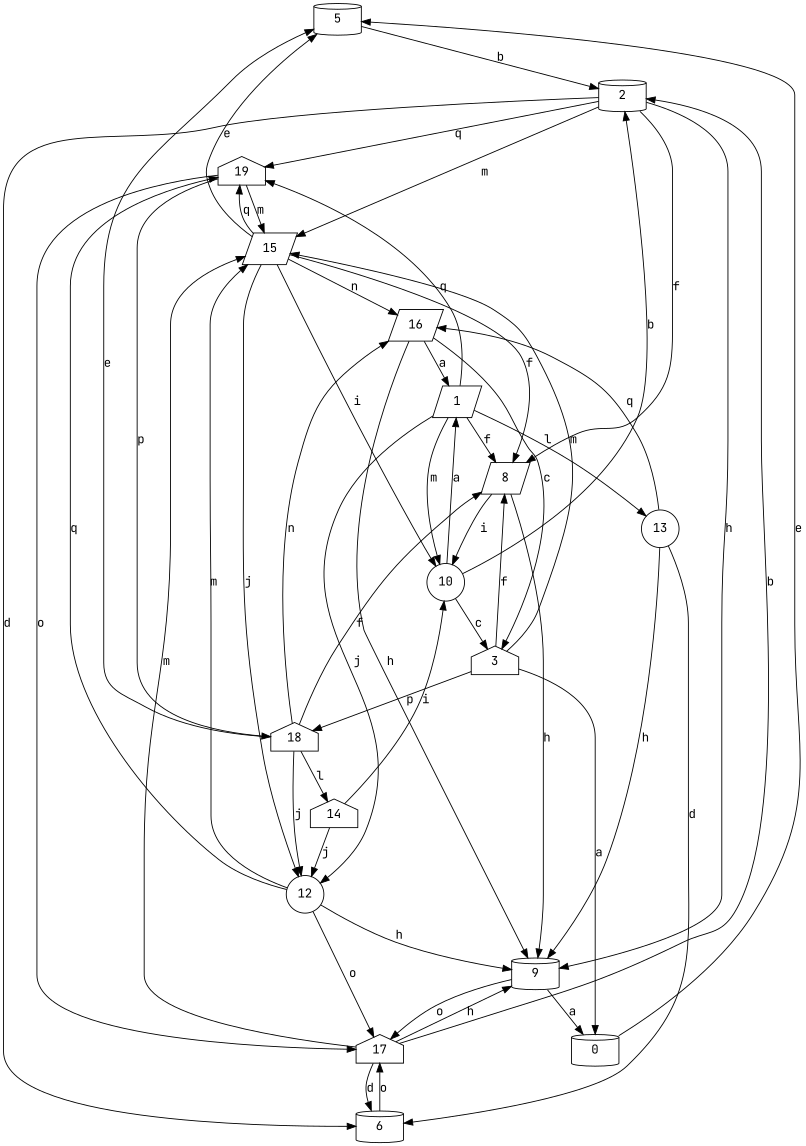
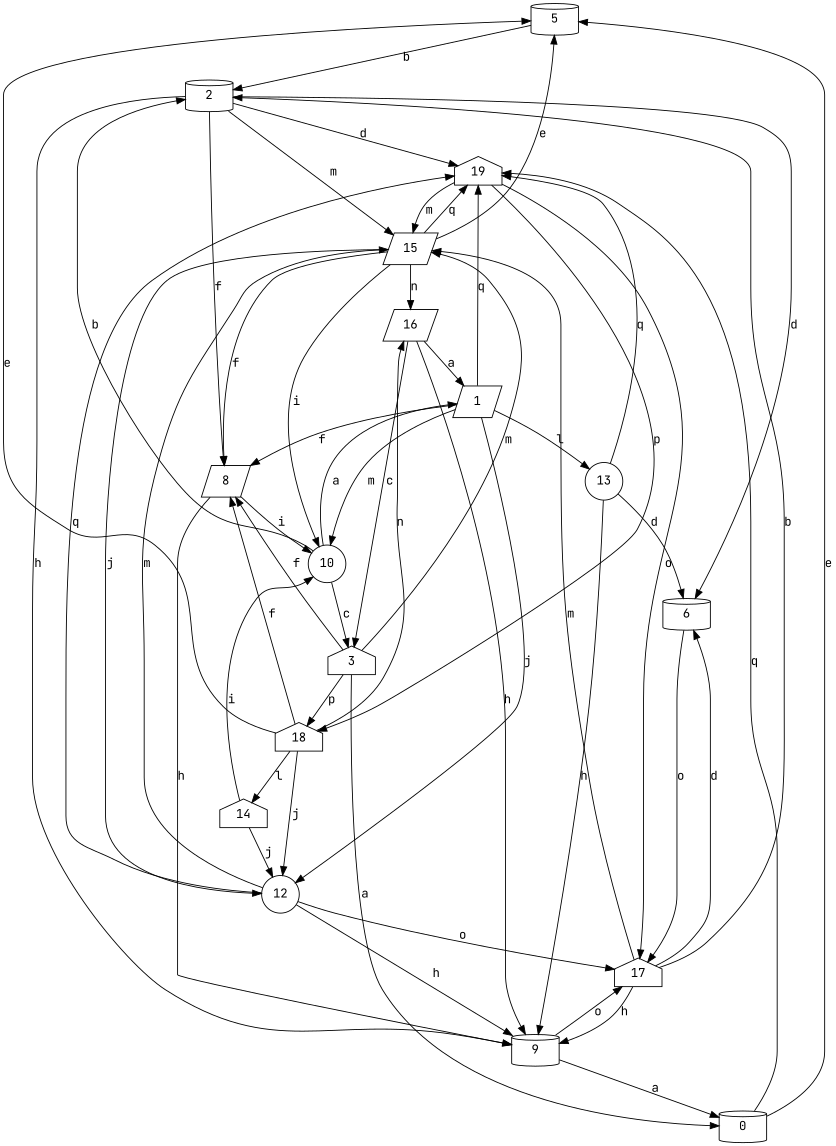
edge "2" -> "19": label "q" -> "d"
edge "13" -> "16": now "13" -> "19"
edge "0" -> "19": added, label "q"
